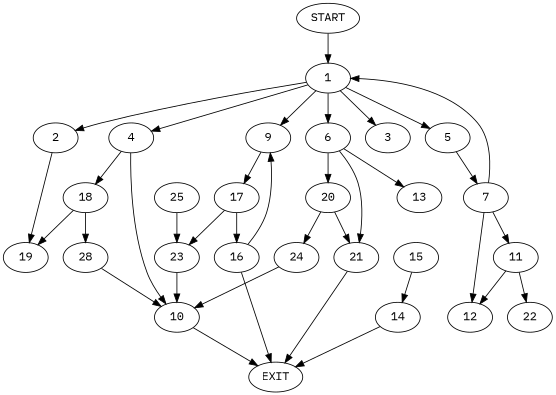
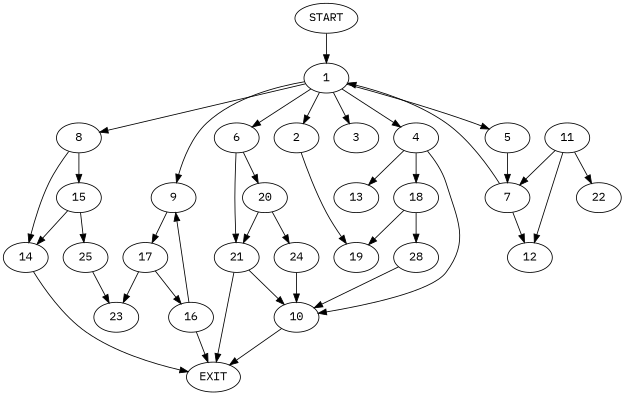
node "8": added
edge "6" -> "13": now "4" -> "13"
edge "15" -> "25": added
edge "7" -> "11": reversed
edge "23" -> "10": now "21" -> "10"
